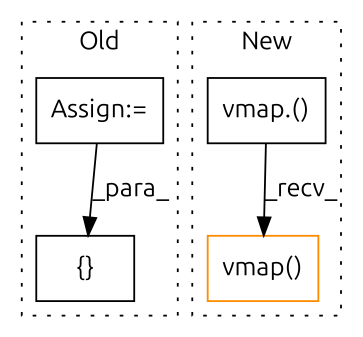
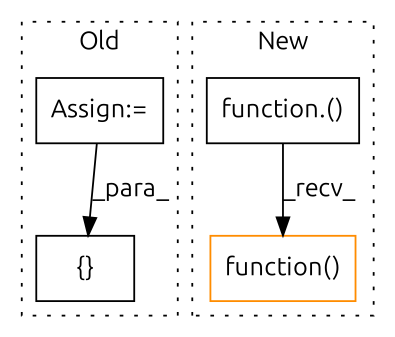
node "vmap.()": label "vmap.()" -> "function.()"
node "vmap()": label "vmap()" -> "function()"
